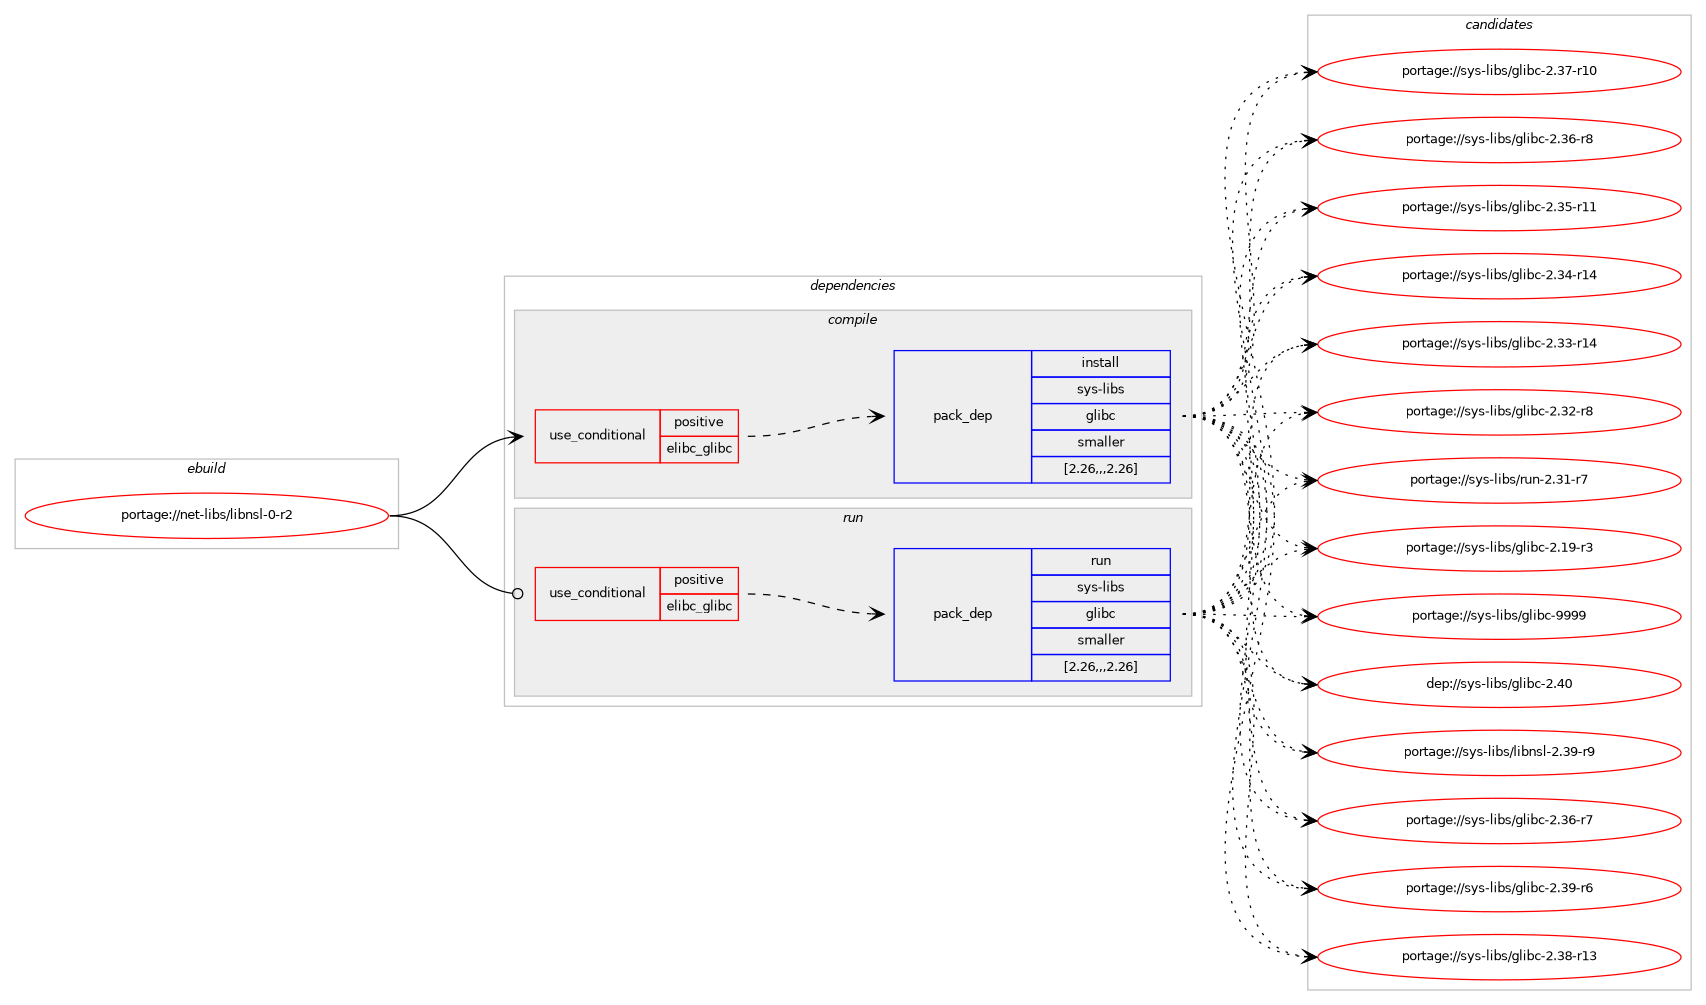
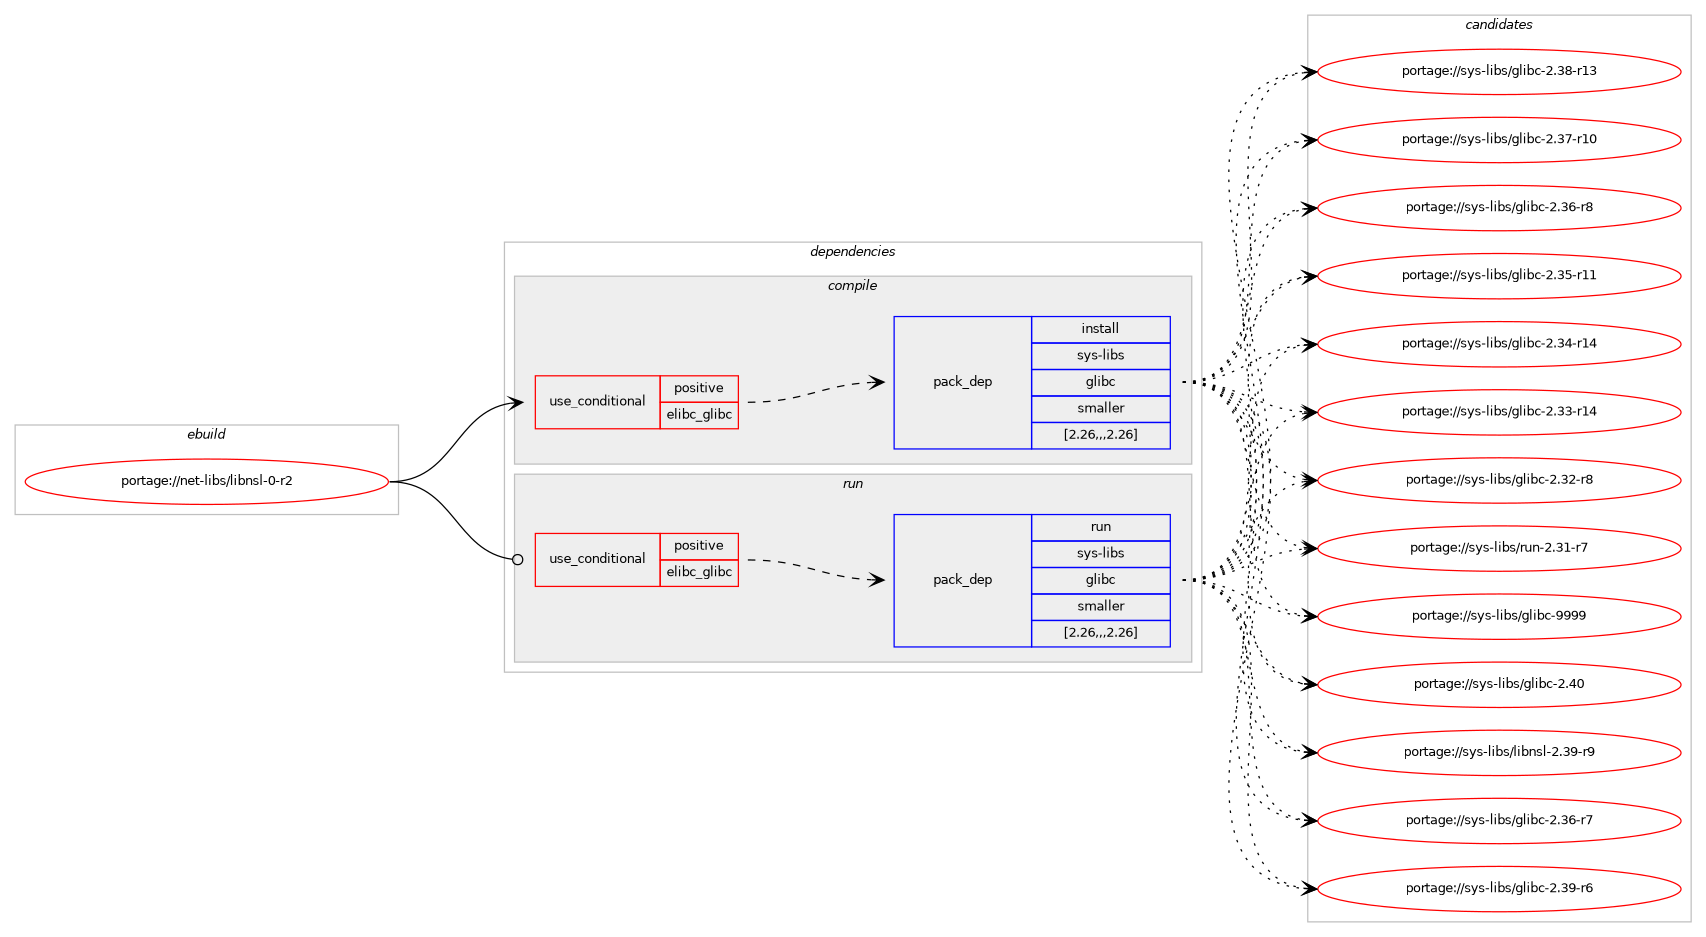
node "portage://sys-libs/glibc-2.19-r3": removed
node "dep://sys-libs/glibc-2.40": label "dep://sys-libs/glibc-2.40" -> "portage://sys-libs/glibc-2.40"
